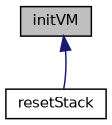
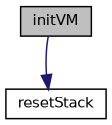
edge "resetStack" -> "initVM": reversed
